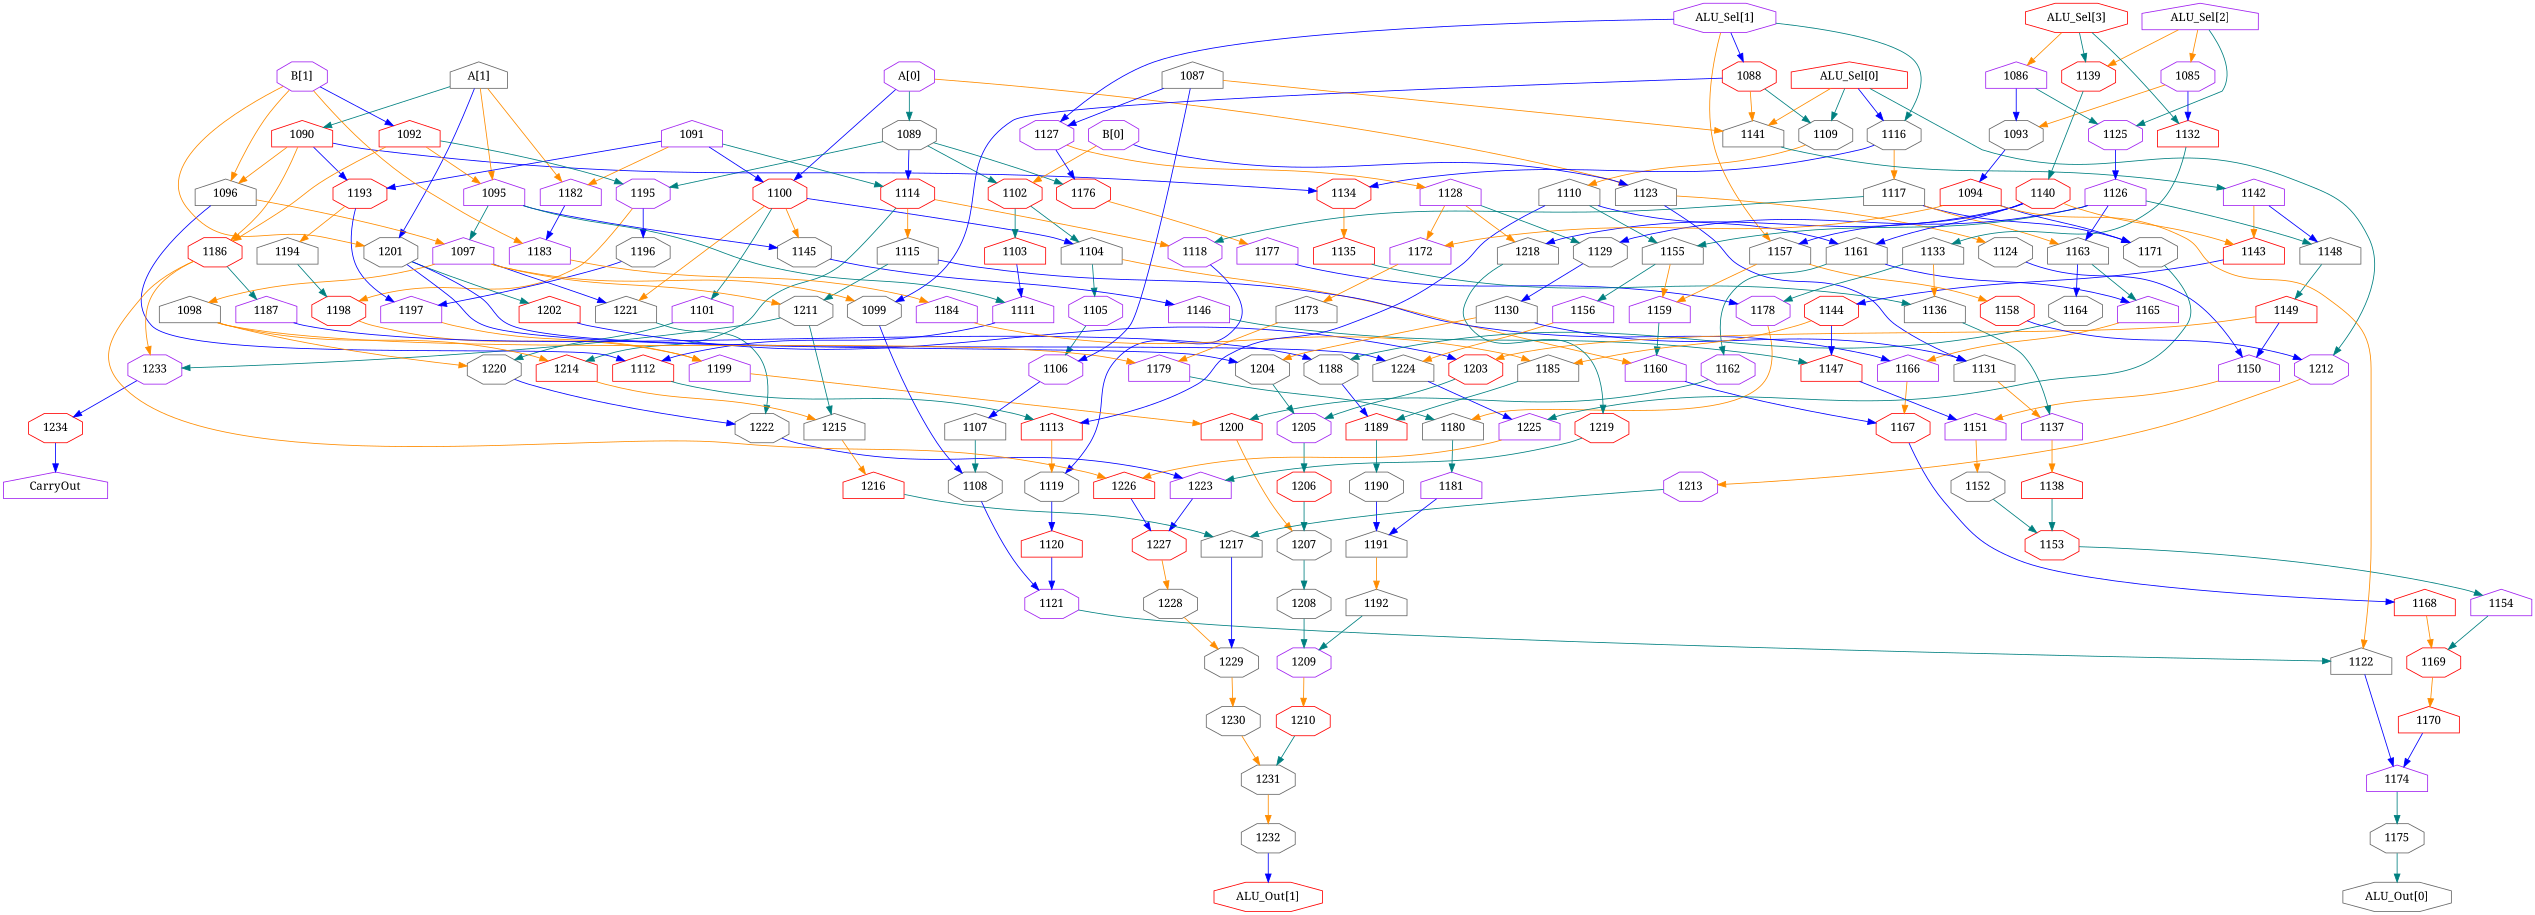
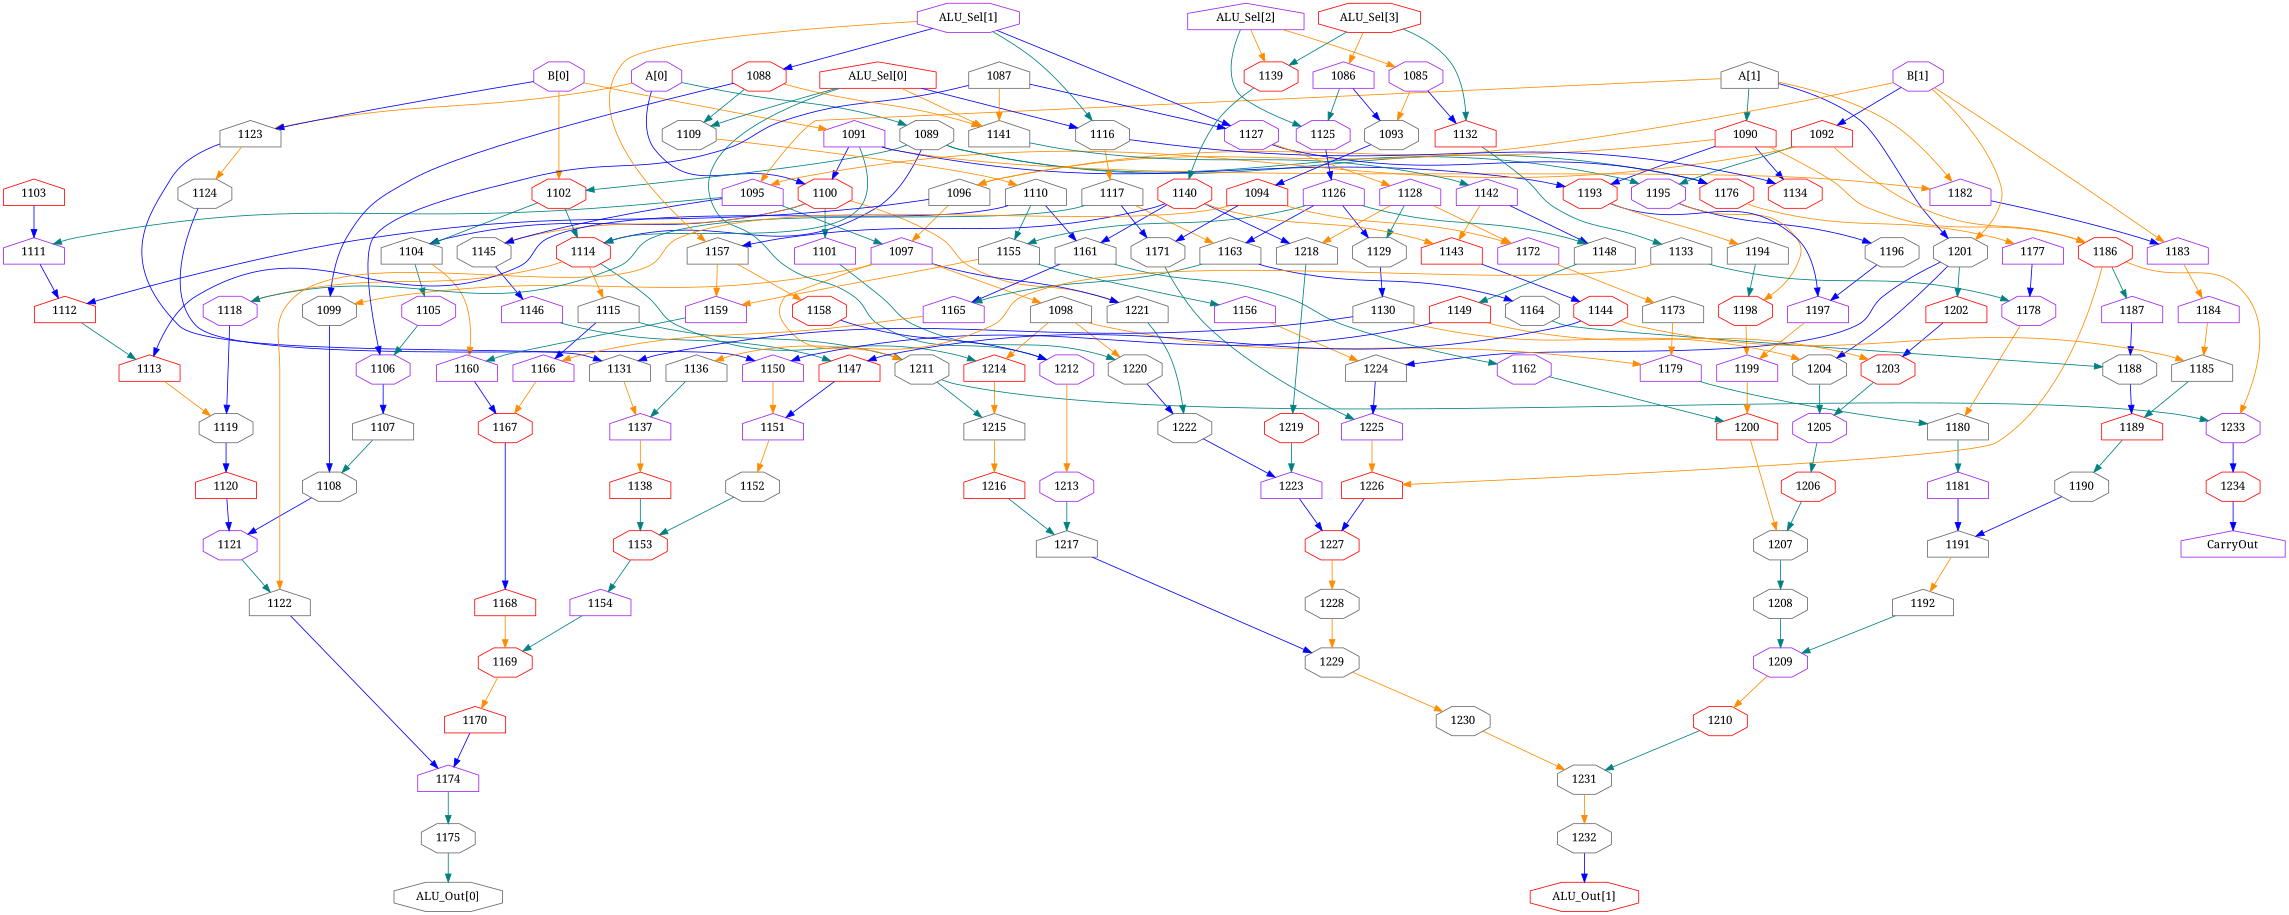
edge "B[0]" -> "1091": added
edge "1102" -> "1103": now "1102" -> "1114"
node "1135": removed
